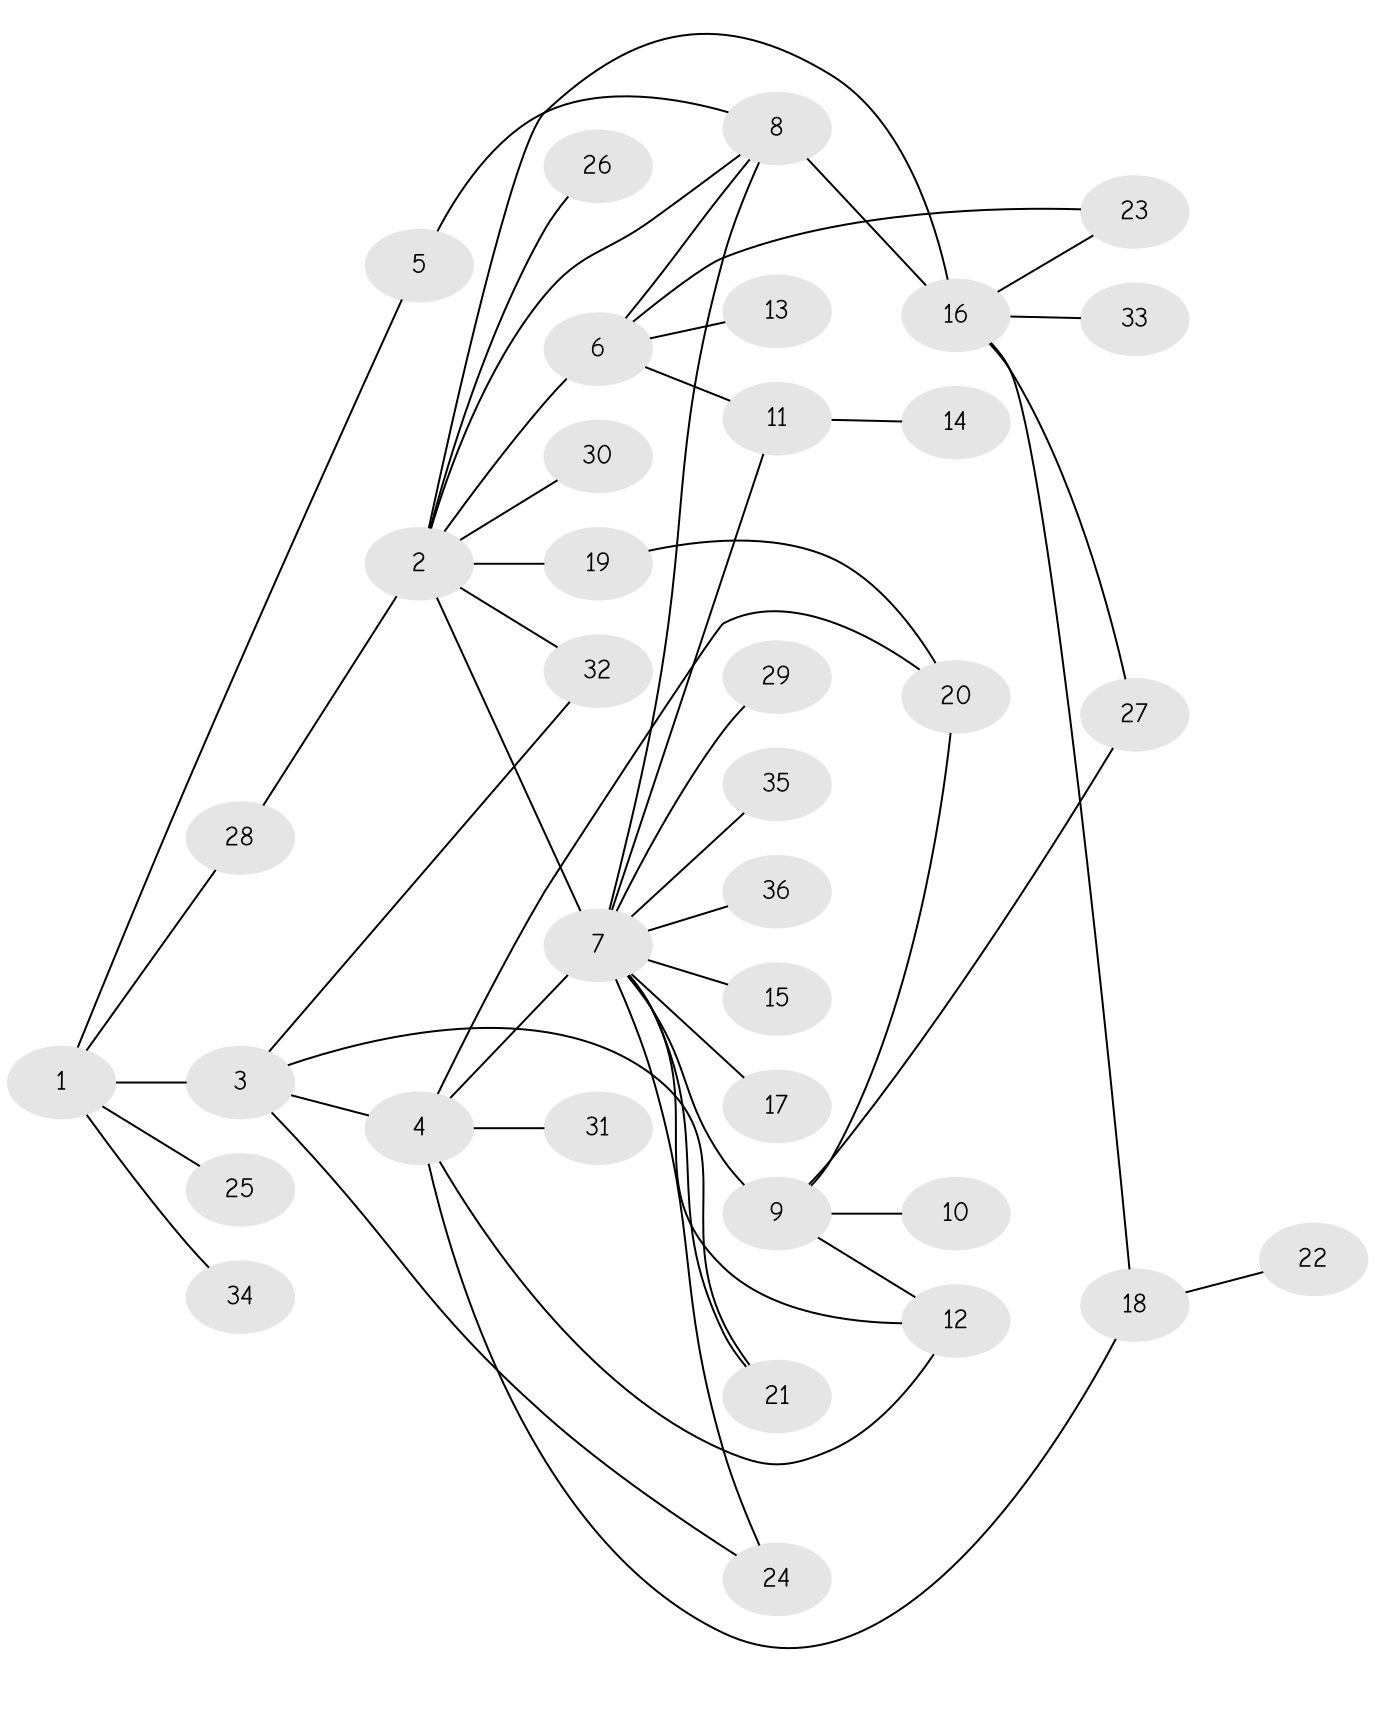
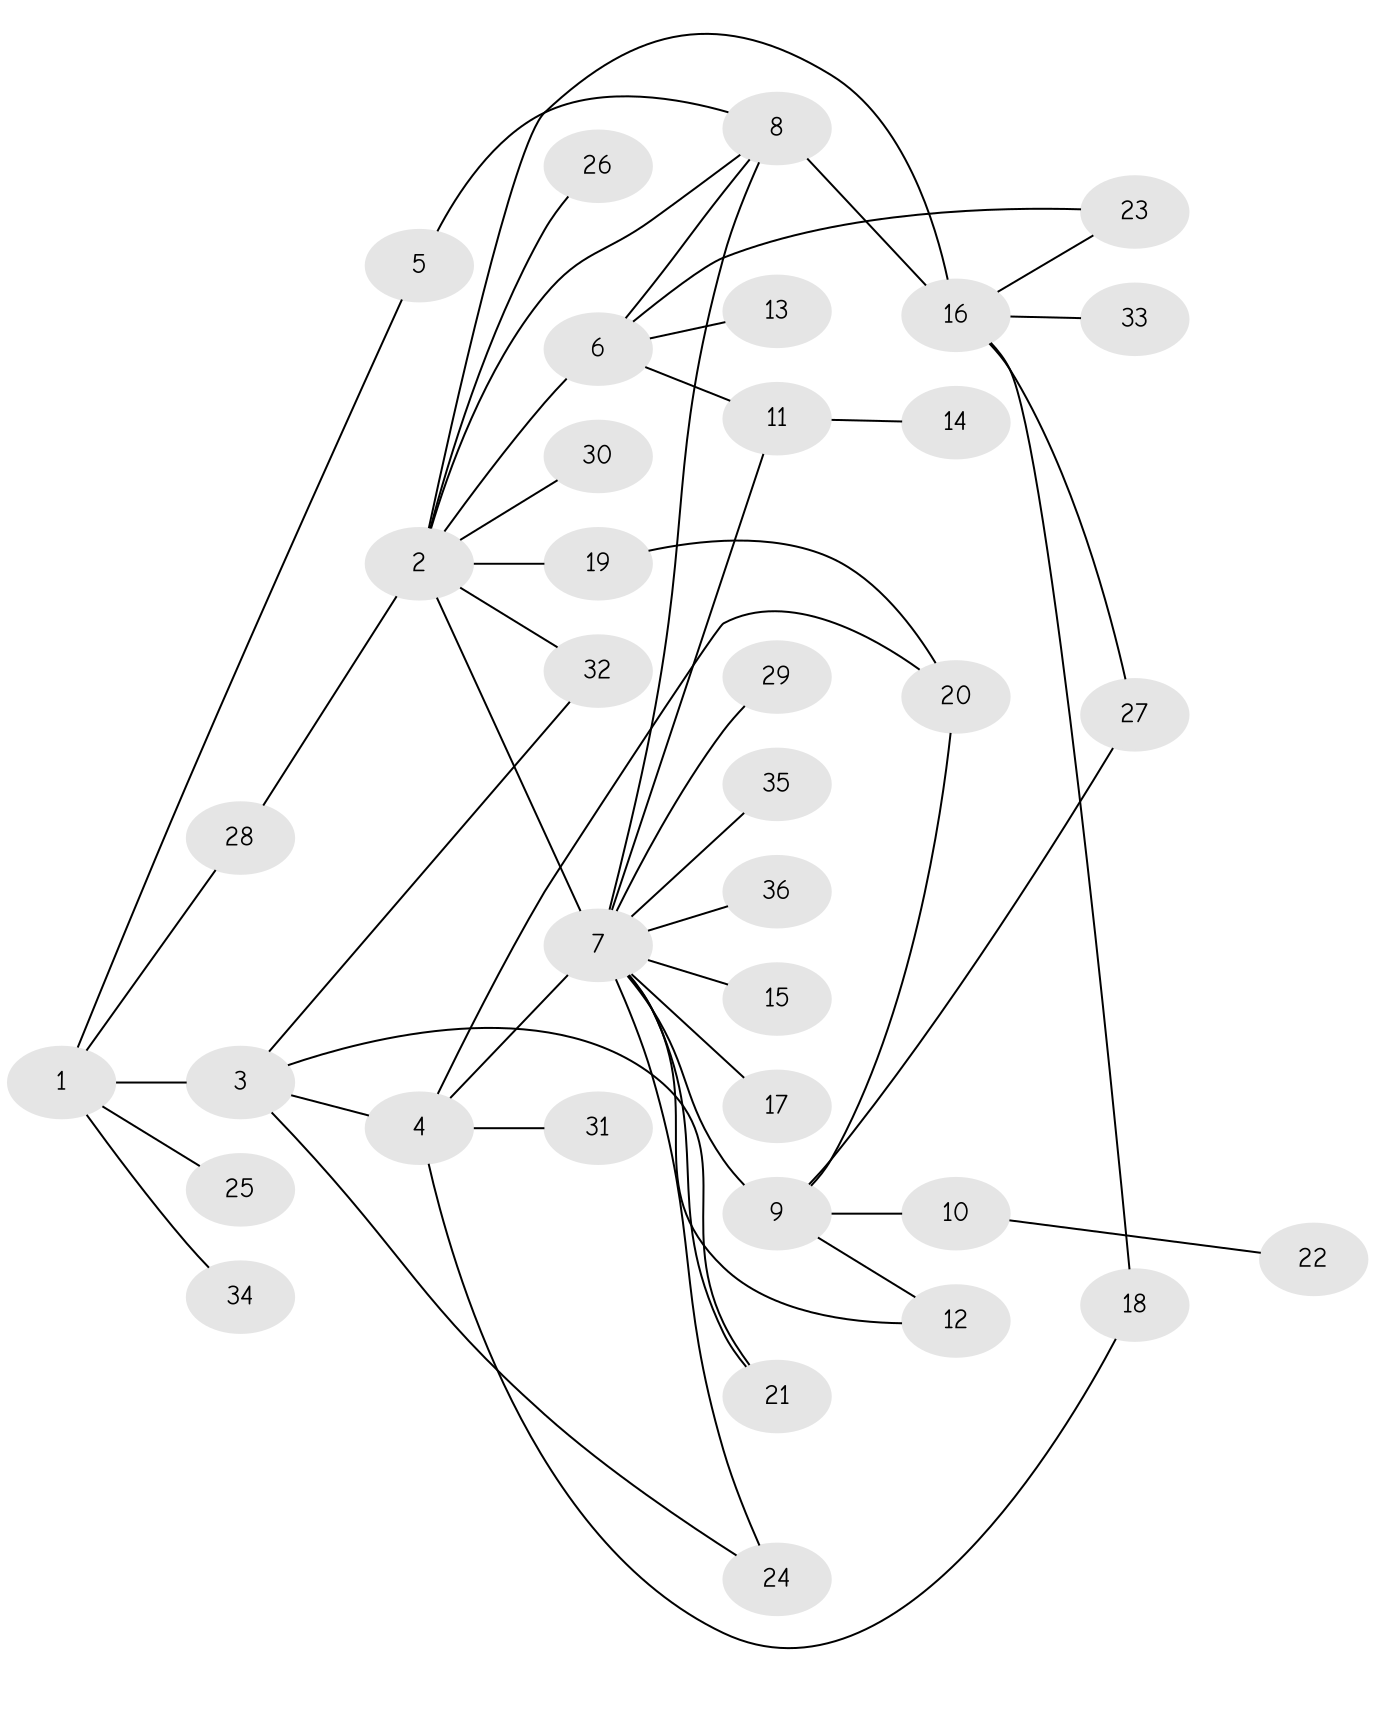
edge "22" -- "18": now "22" -- "10"
edge "4" -- "12": removed
